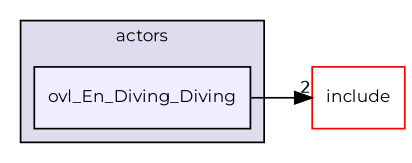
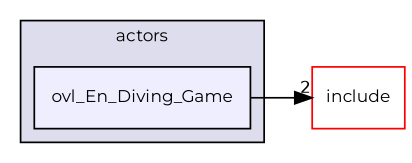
node "ovl_En_Diving_Diving": label "ovl_En_Diving_Diving" -> "ovl_En_Diving_Game"
